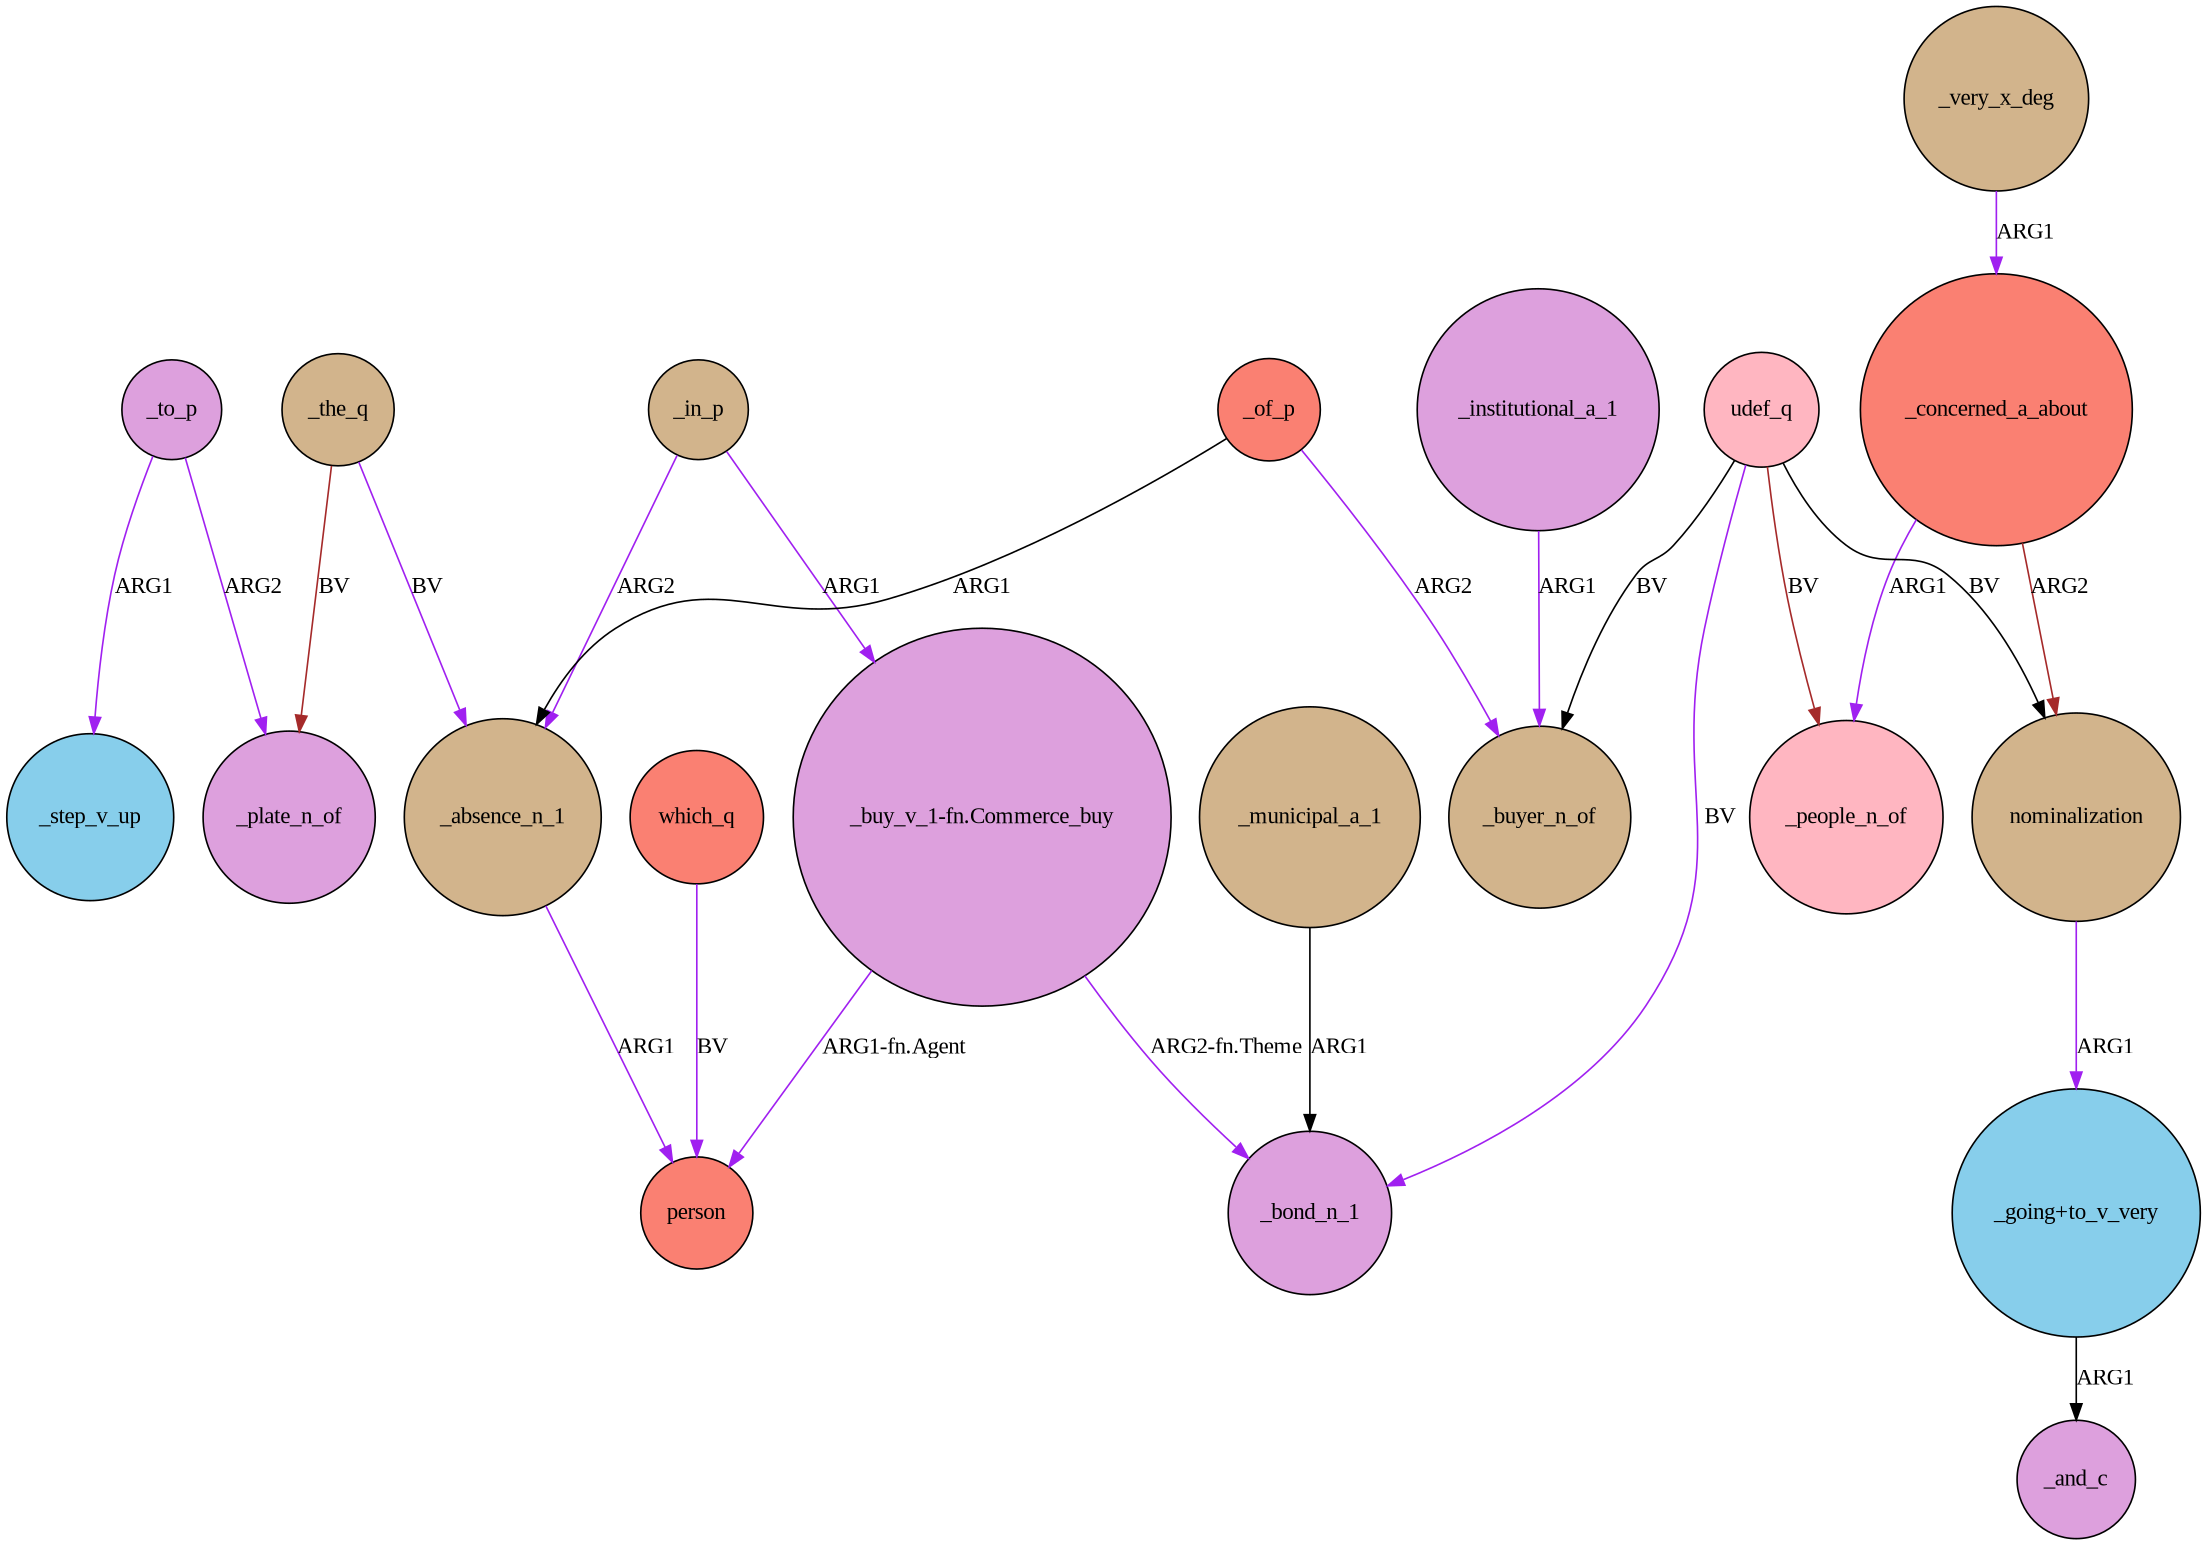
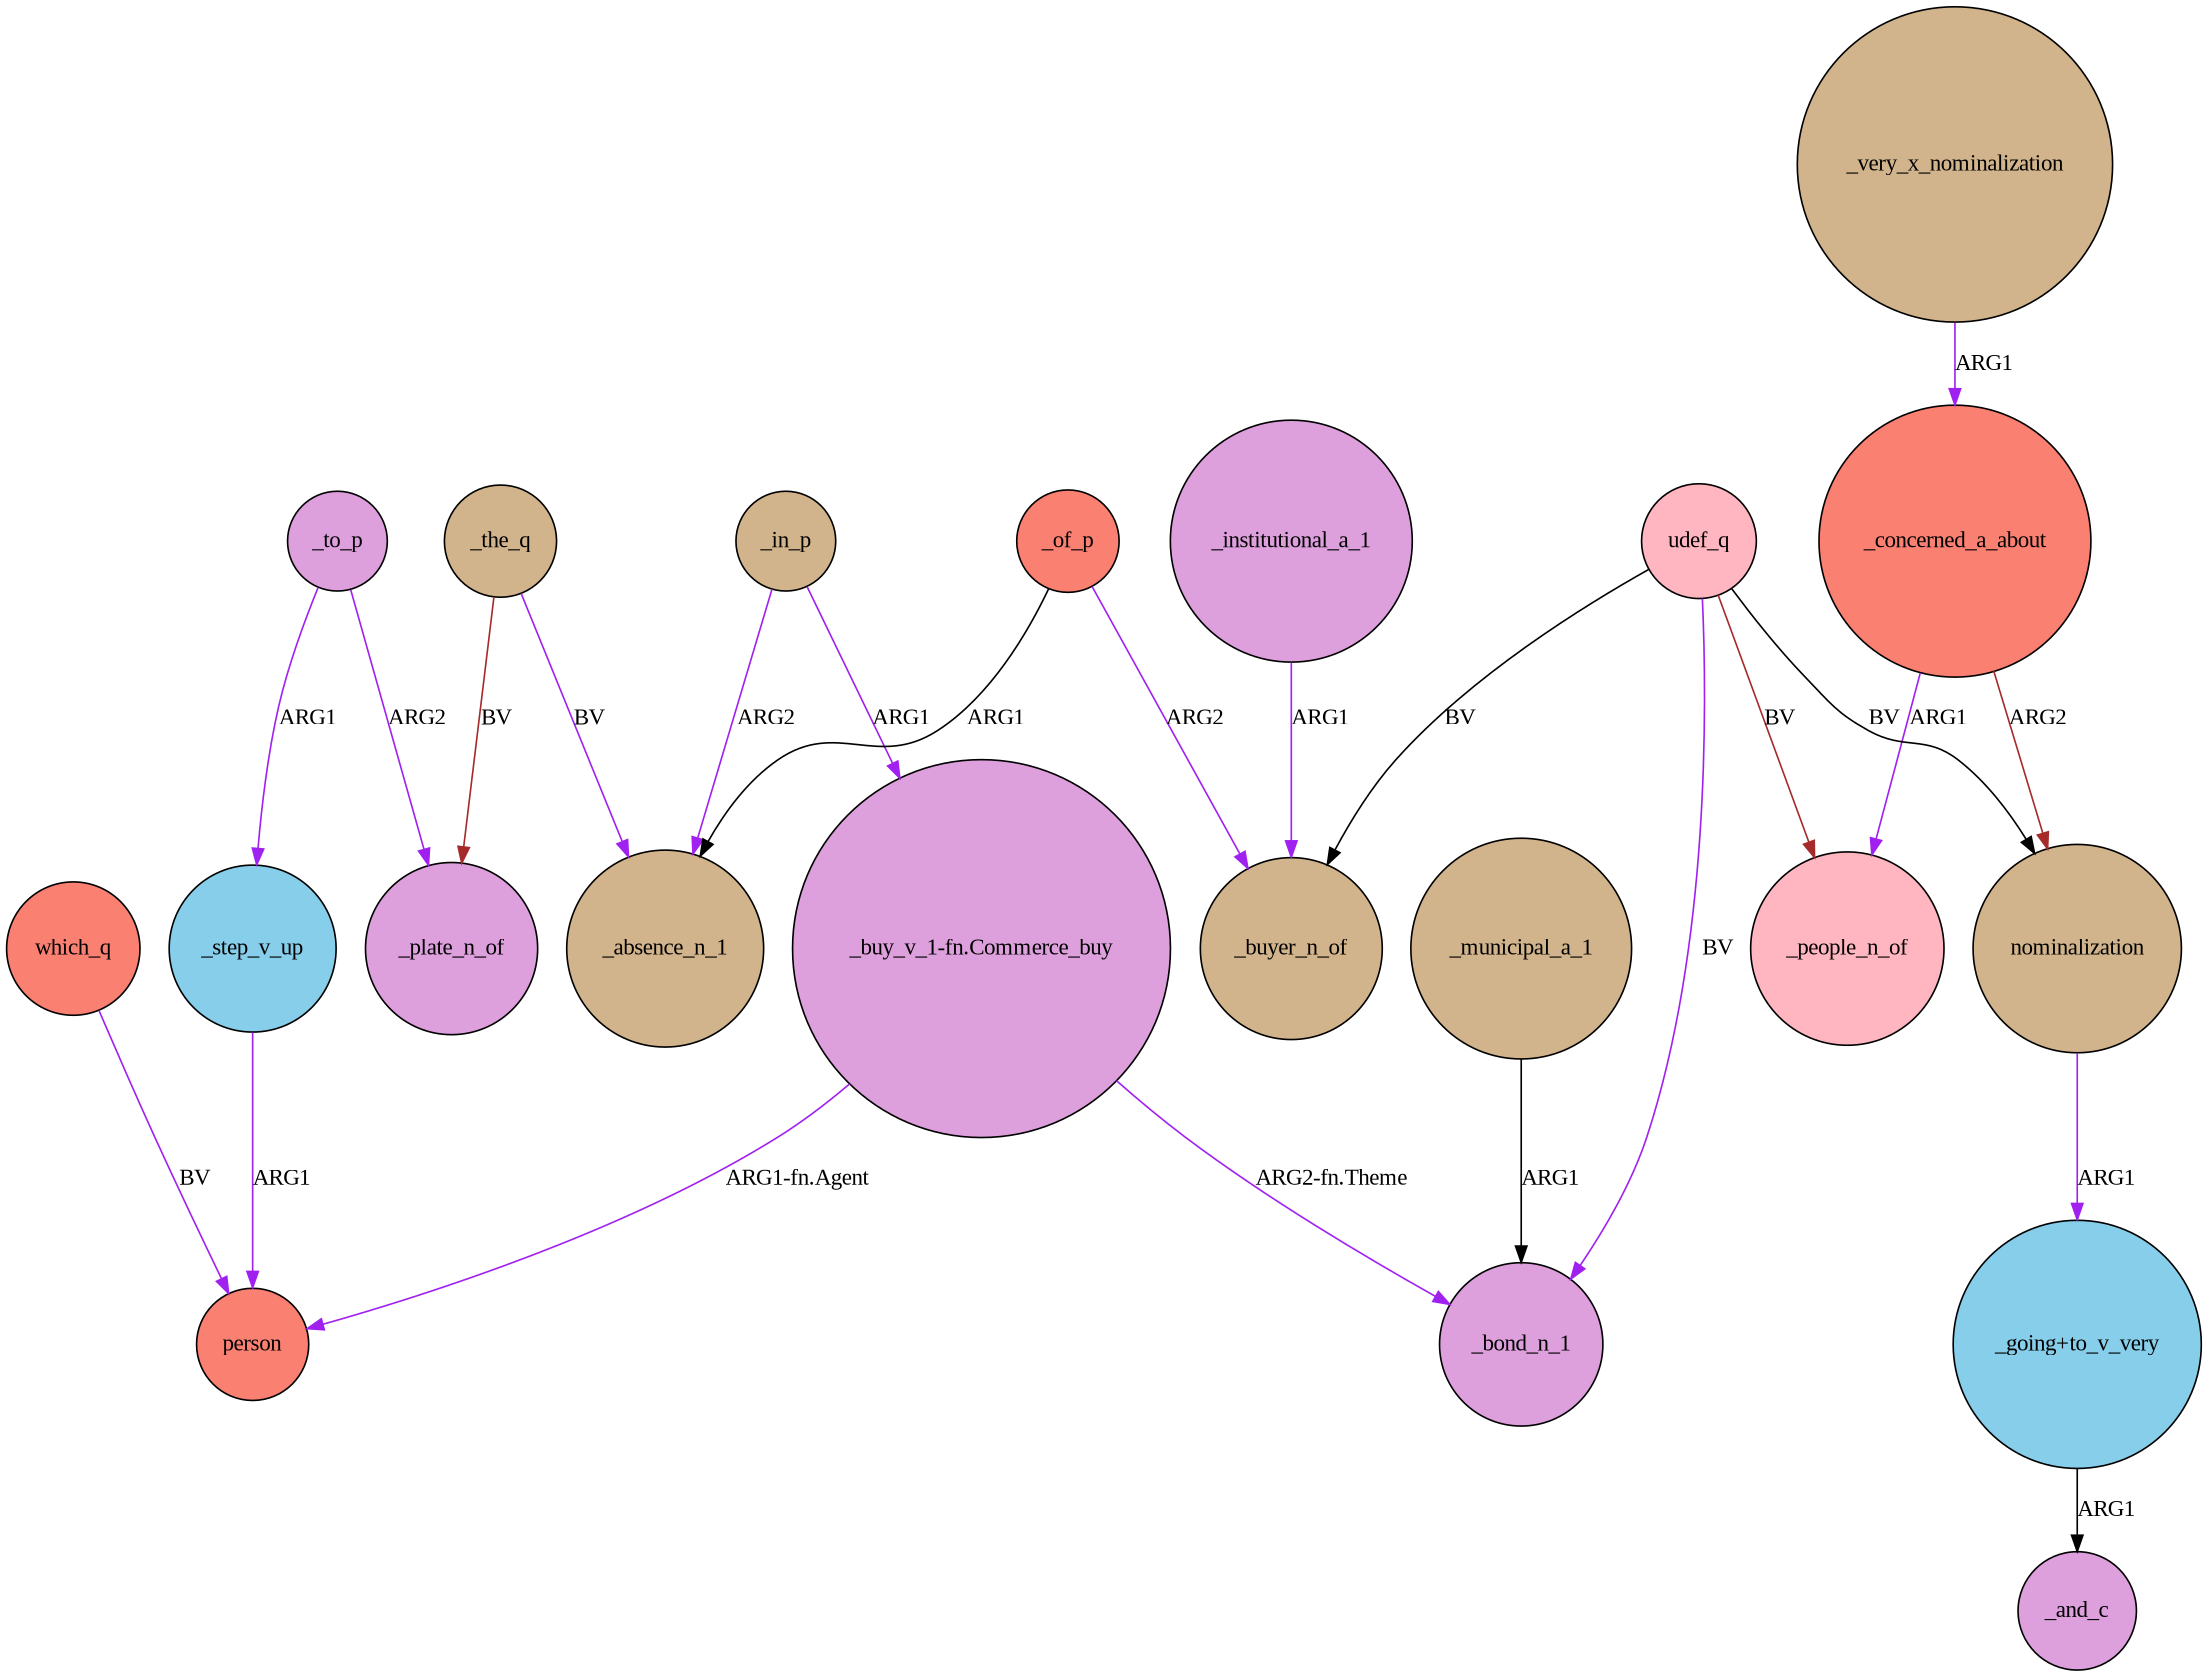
node "_very_x_deg": label "_very_x_deg" -> "_very_x_nominalization"
edge "_absence_n_1" -> "person": now "_step_v_up" -> "person"
